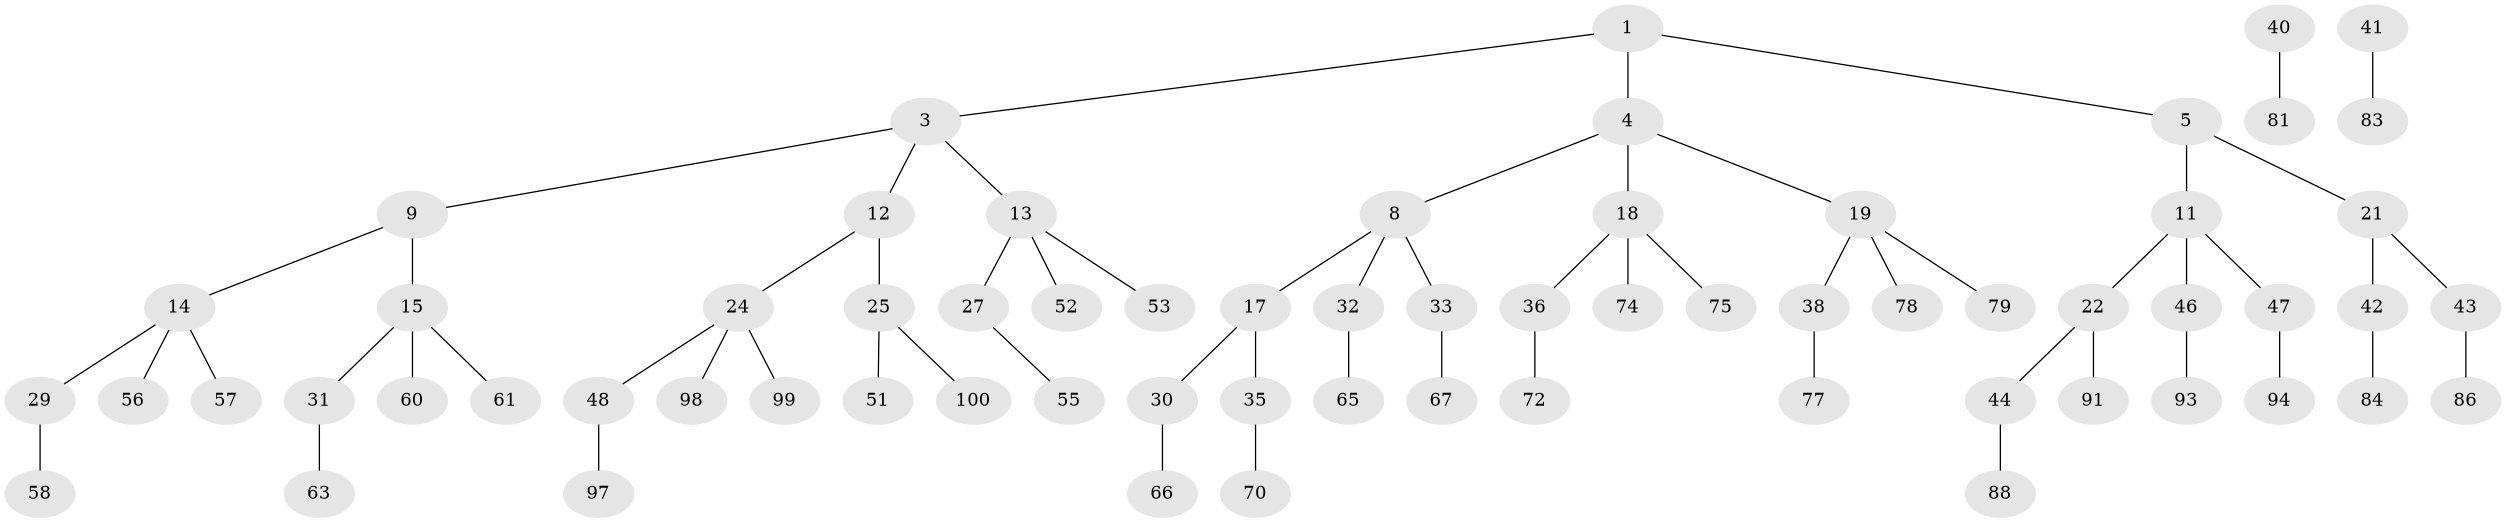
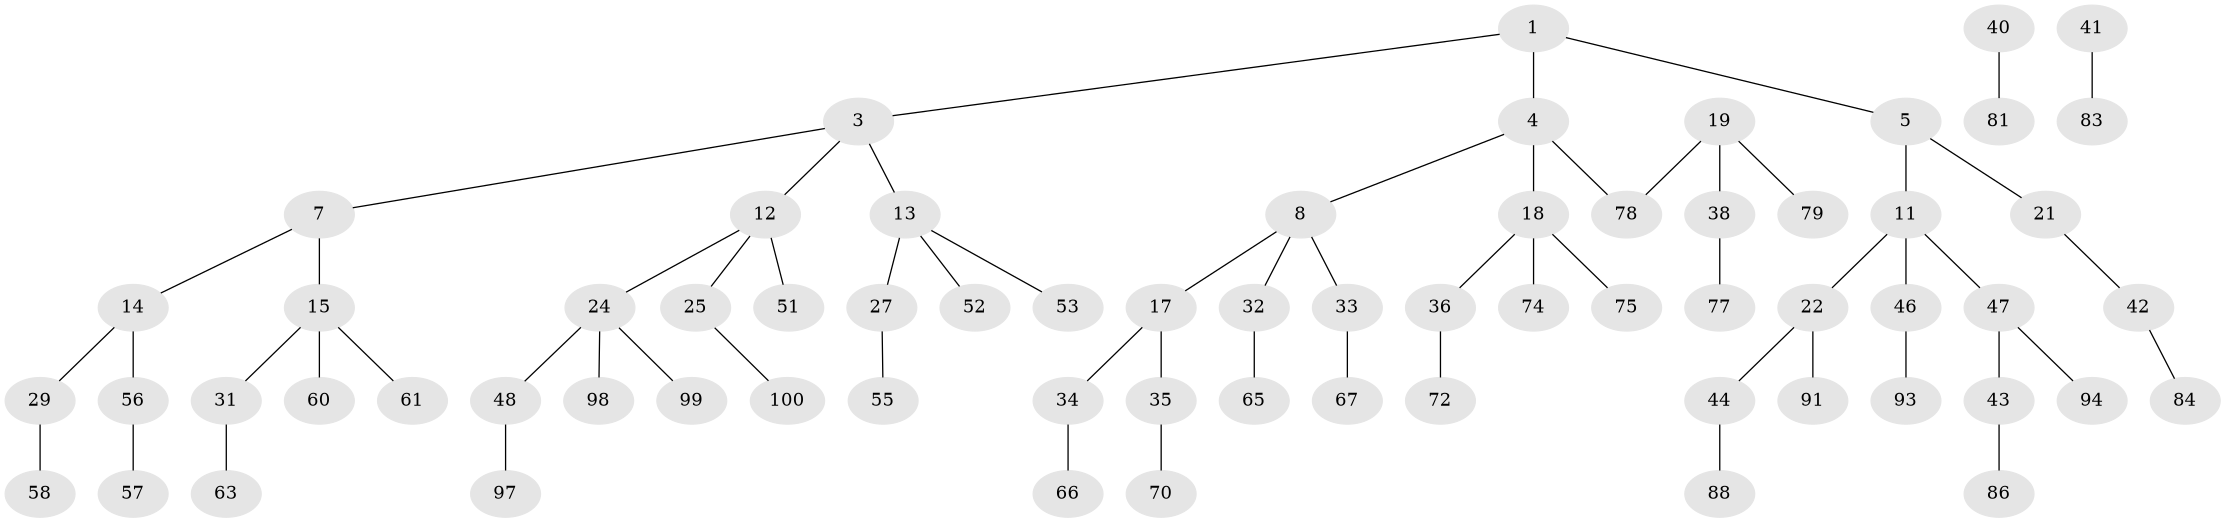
edge "4" -- "19": now "4" -- "78"
node "9": label "9" -> "7"
edge "21" -- "43": now "47" -- "43"
edge "14" -- "57": now "56" -- "57"
edge "25" -- "51": now "12" -- "51"
node "30": label "30" -> "34"
